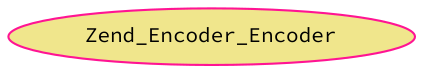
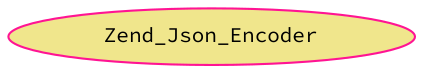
node "Zend_Encoder_Encoder": label "Zend_Encoder_Encoder" -> "Zend_Json_Encoder"
